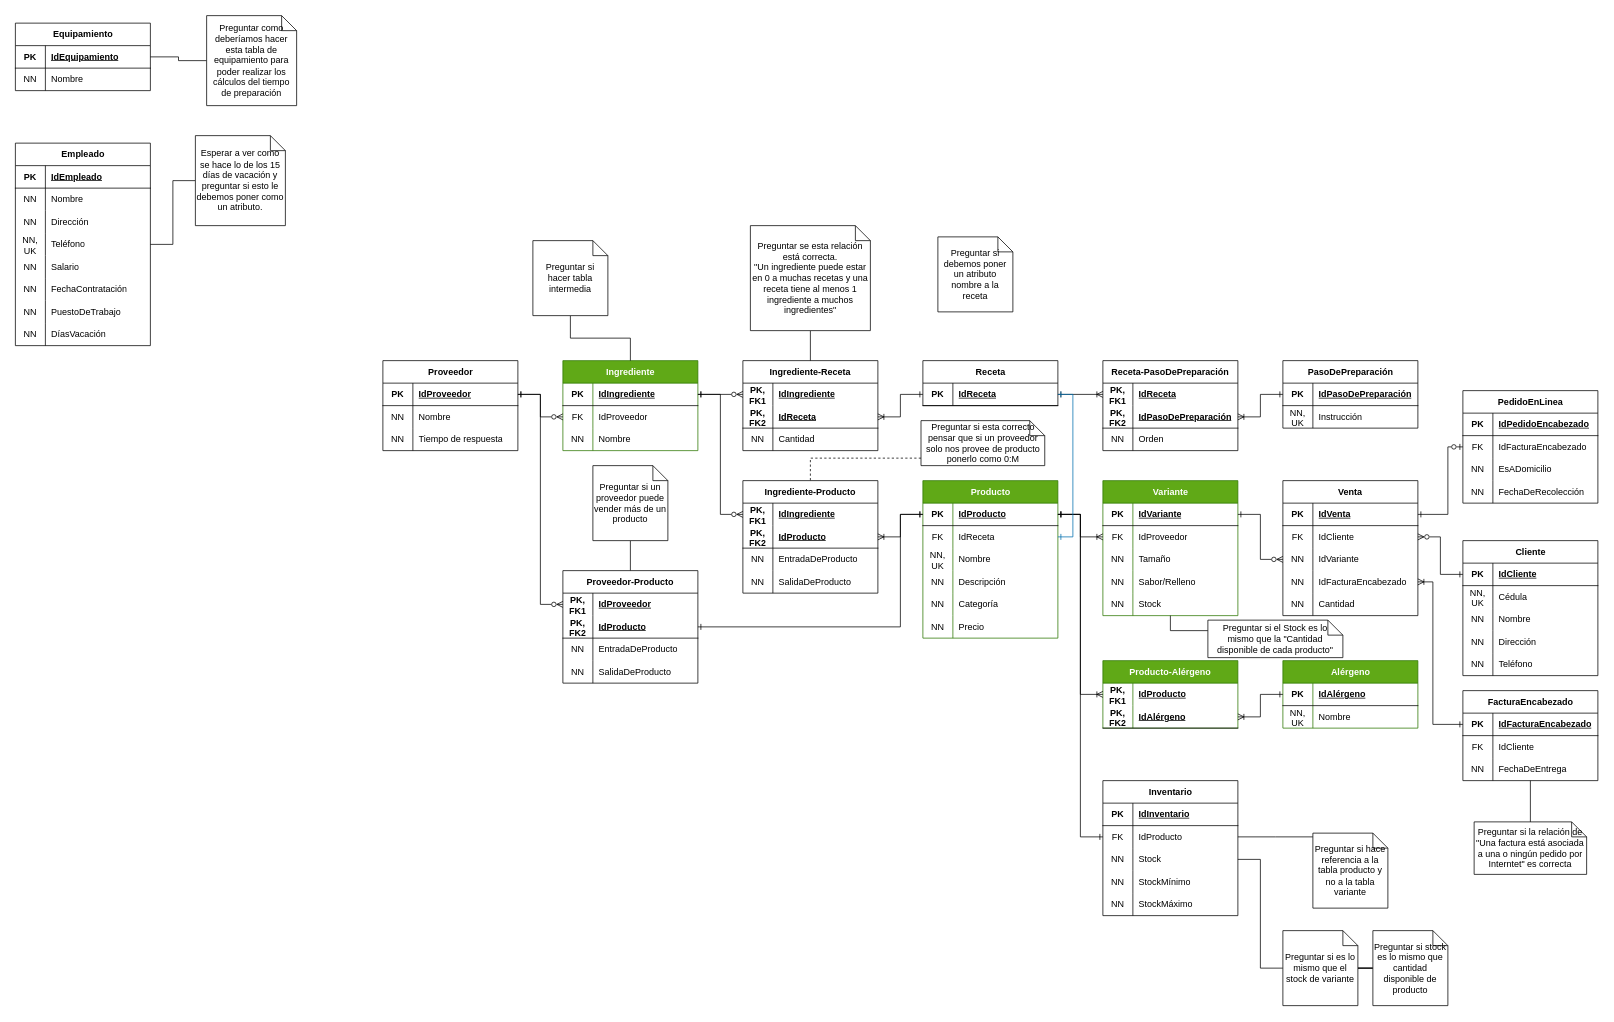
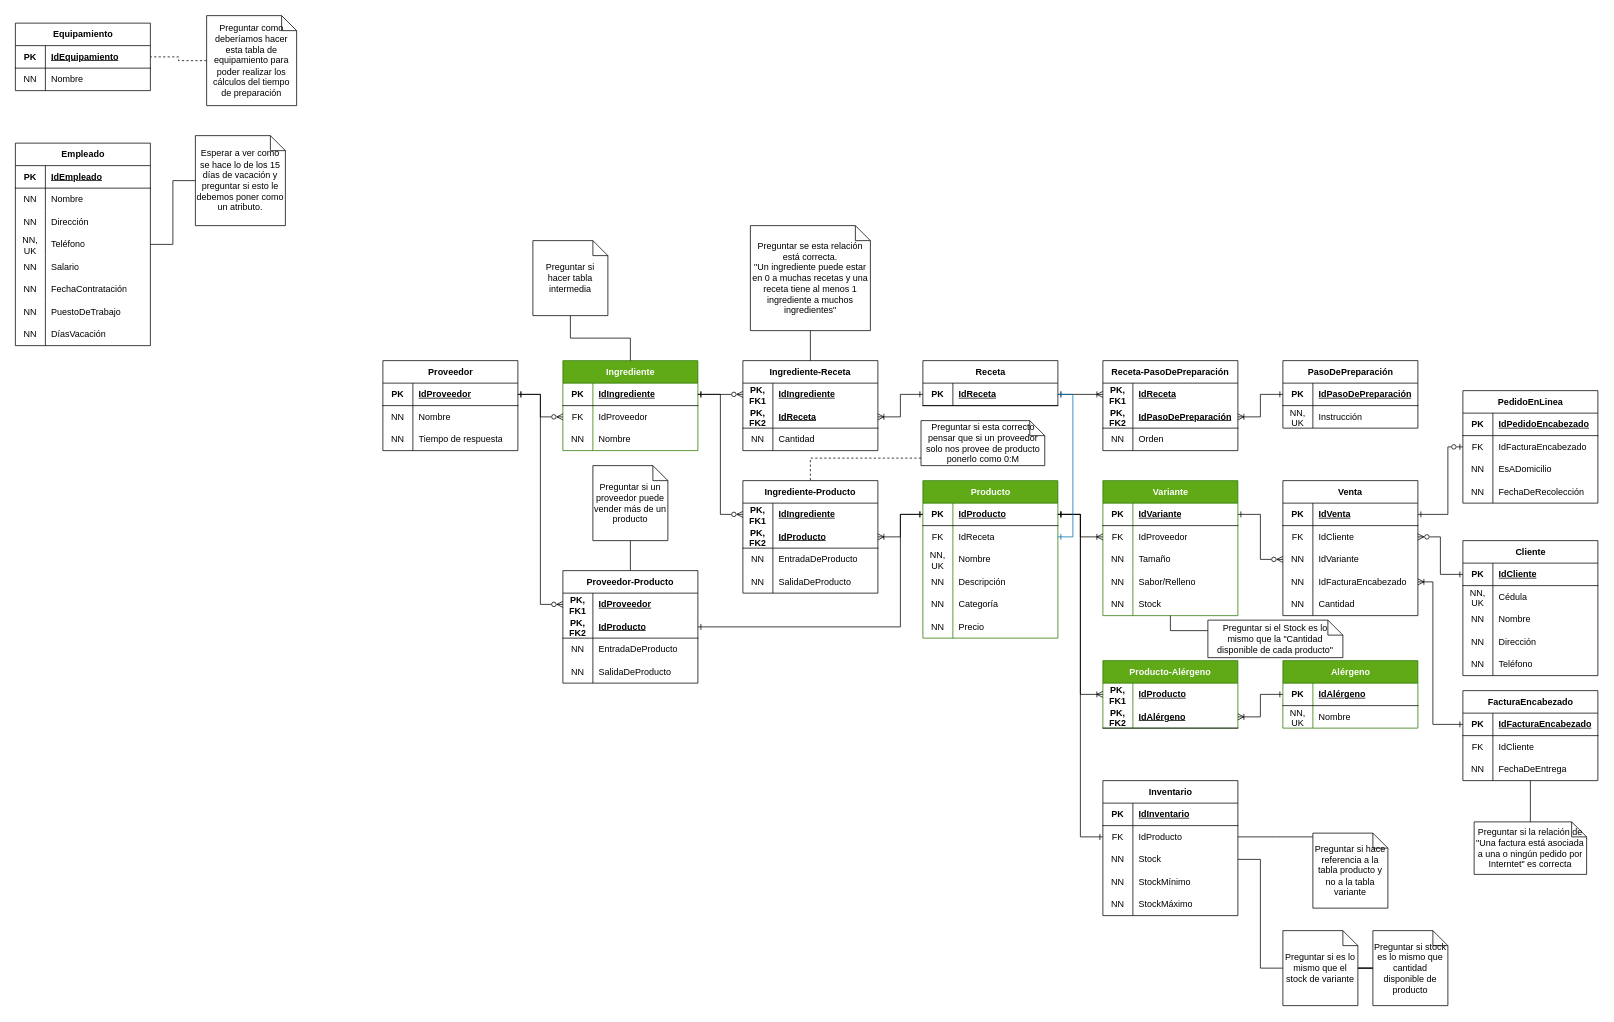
edge "Equipamiento" -- "Preguntar como deberíamos hacer esta tabla de equipamiento para poder realizar los cálculos del tiempo de preparación": style solid -> dashed
node "Preguntar si debemos poner un atributo nombre a la receta": removed
